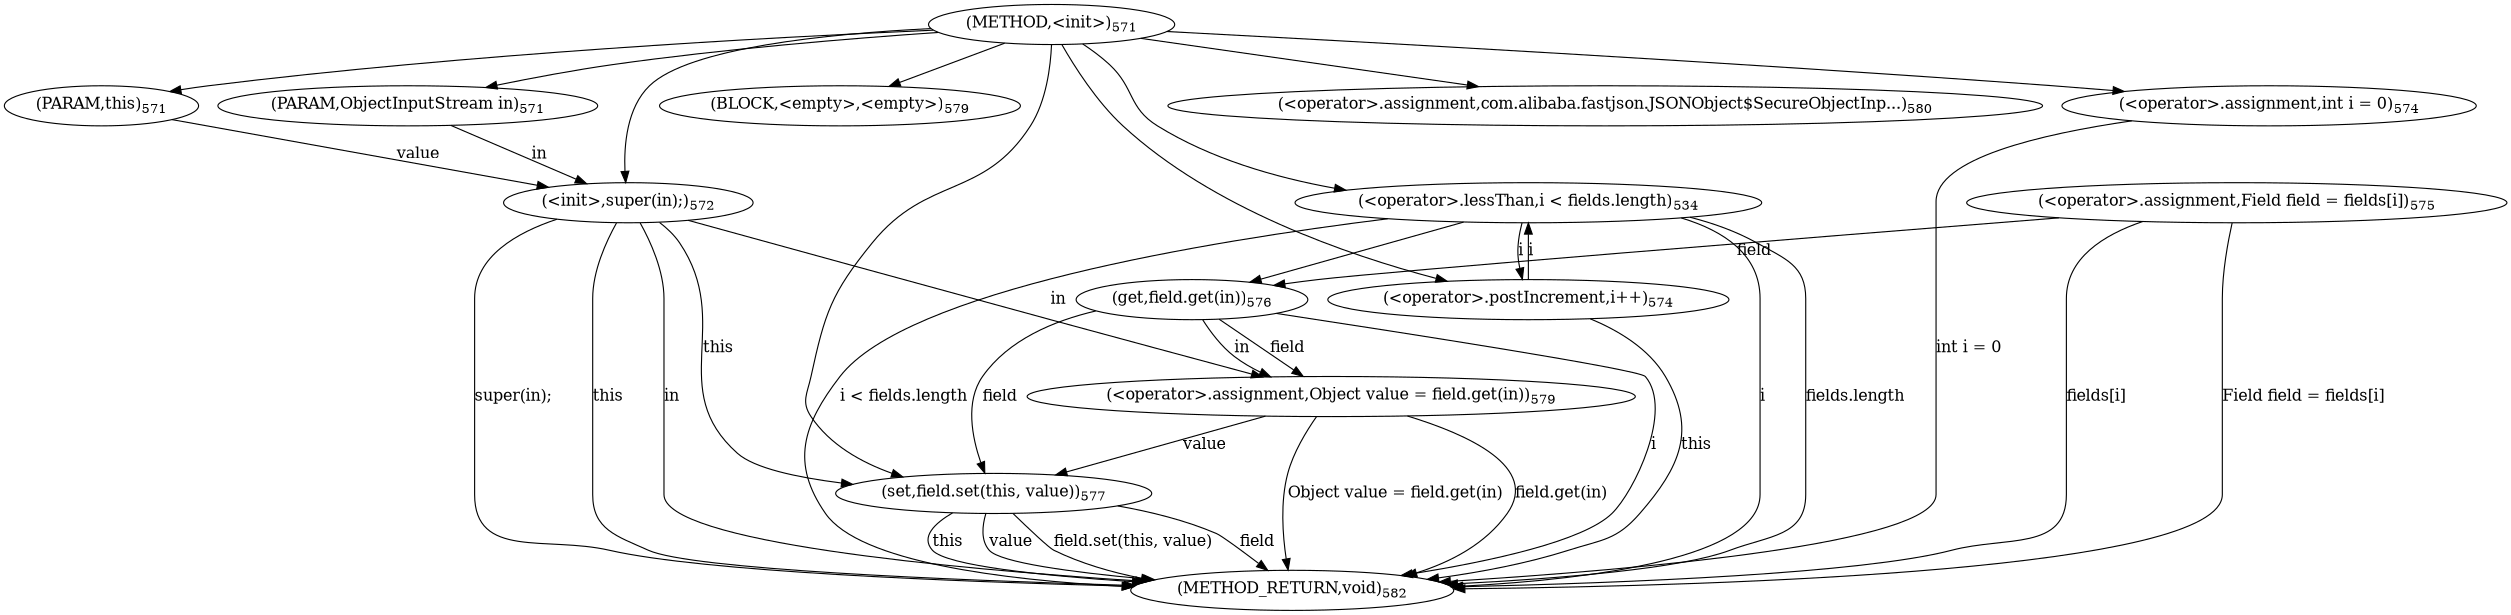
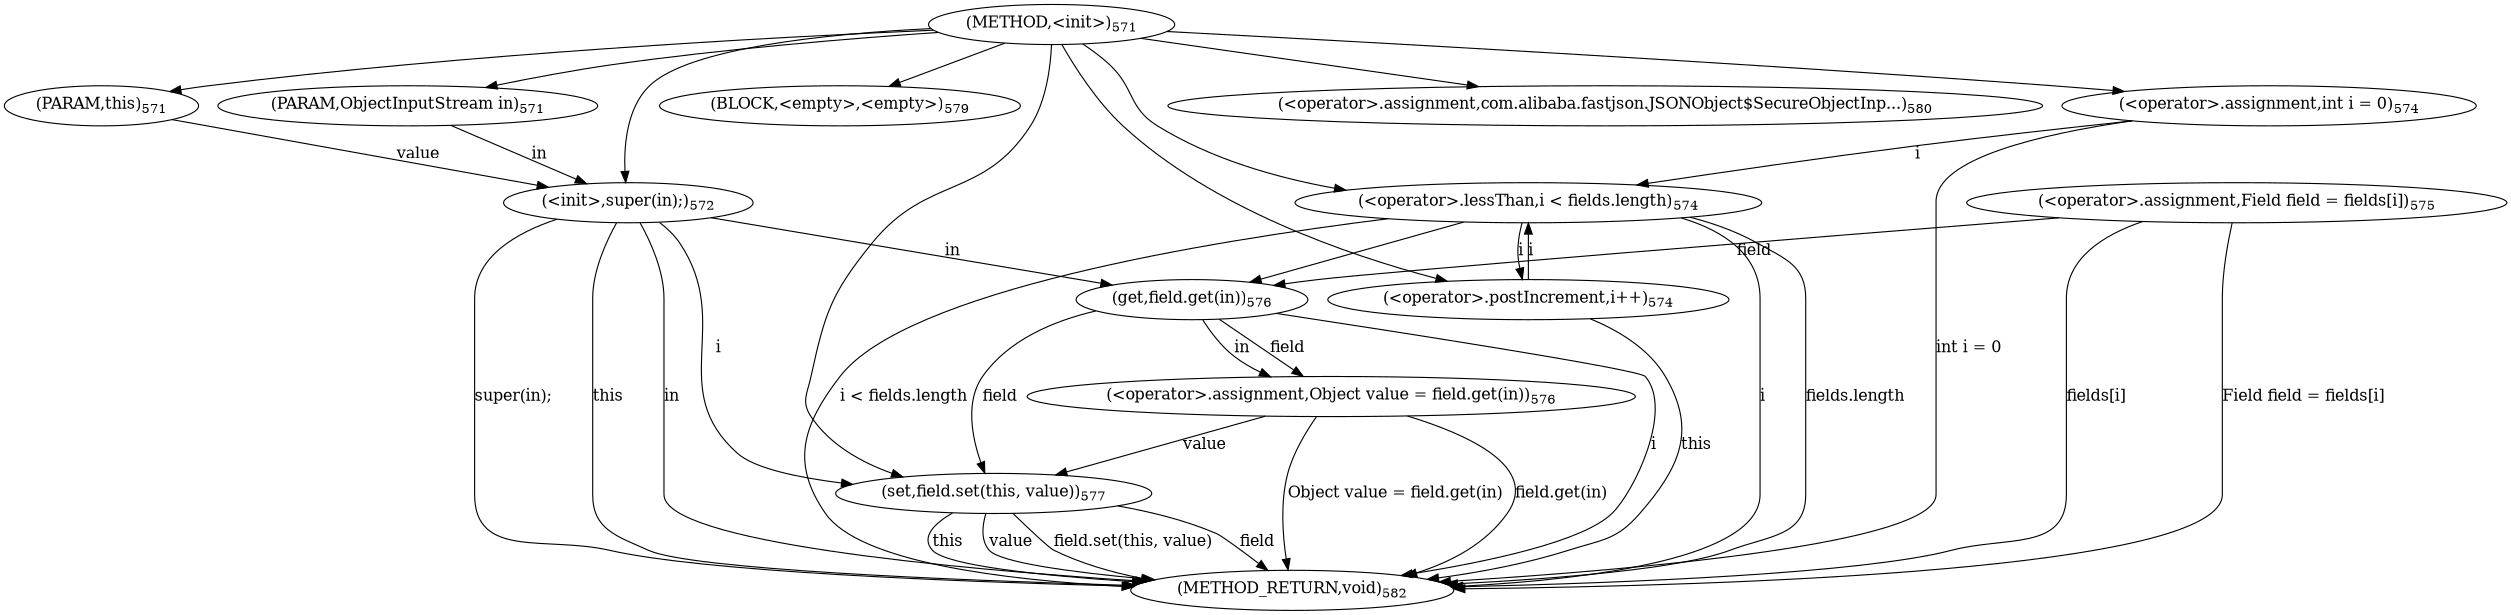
edge "(<operator>.assignment,int i = 0)" -> "(<operator>.lessThan,i < fields.length)": added, label "i"
node "(<operator>.lessThan,i < fields.length)": text "534" -> "574"
edge "(<init>,super(in);)" -> "(<operator>.assignment,Object value = field.get(in))": now "(<init>,super(in);)" -> "(get,field.get(in))"
edge "(<init>,super(in);)" -> "(set,field.set(this, value))": label "this" -> "i"
node "(<operator>.assignment,Object value = field.get(in))": text "579" -> "576"
